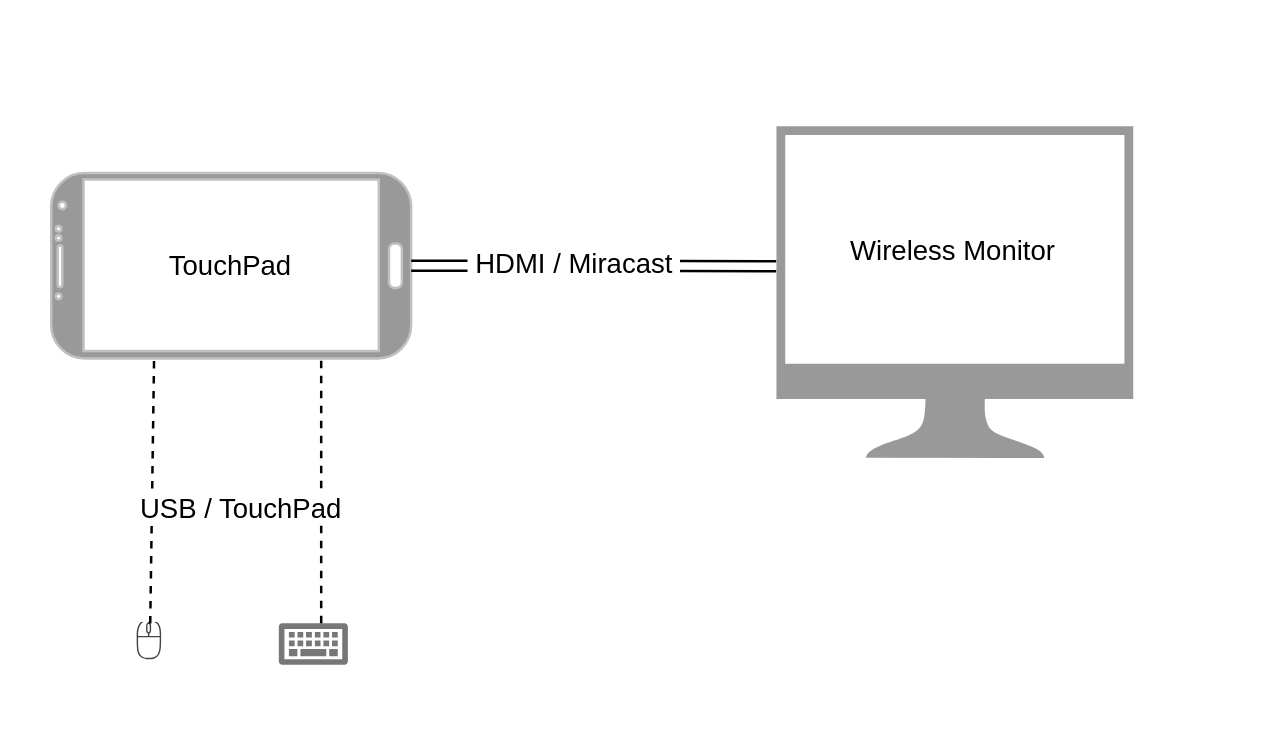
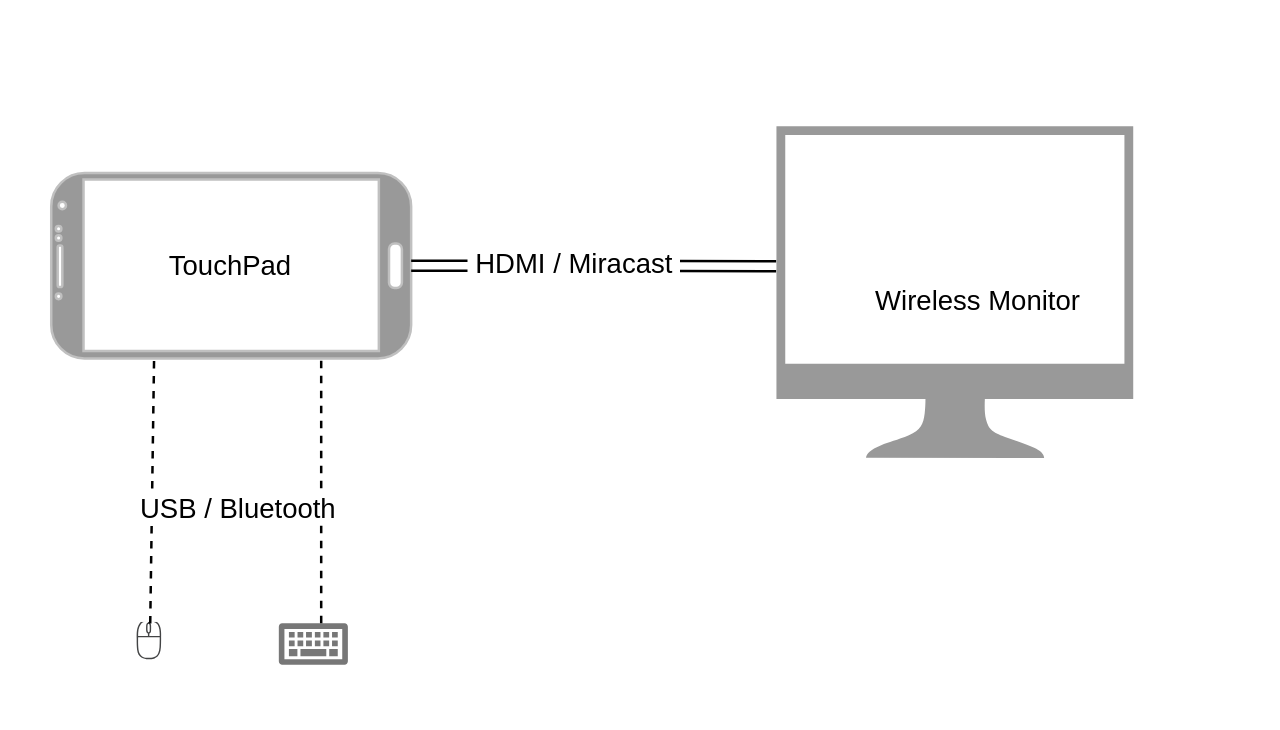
node "Wireless Monitor": moved (955, 251) -> (980, 301)
node "USB / TouchPad": label "USB / TouchPad" -> "USB / Bluetooth"
